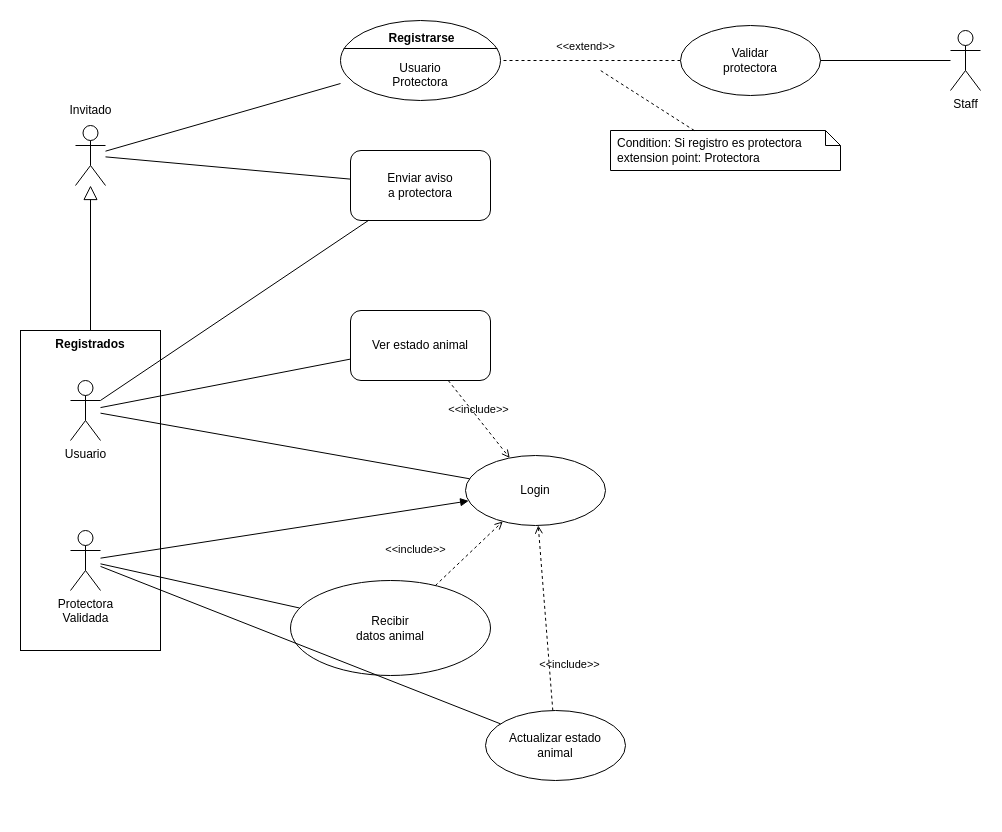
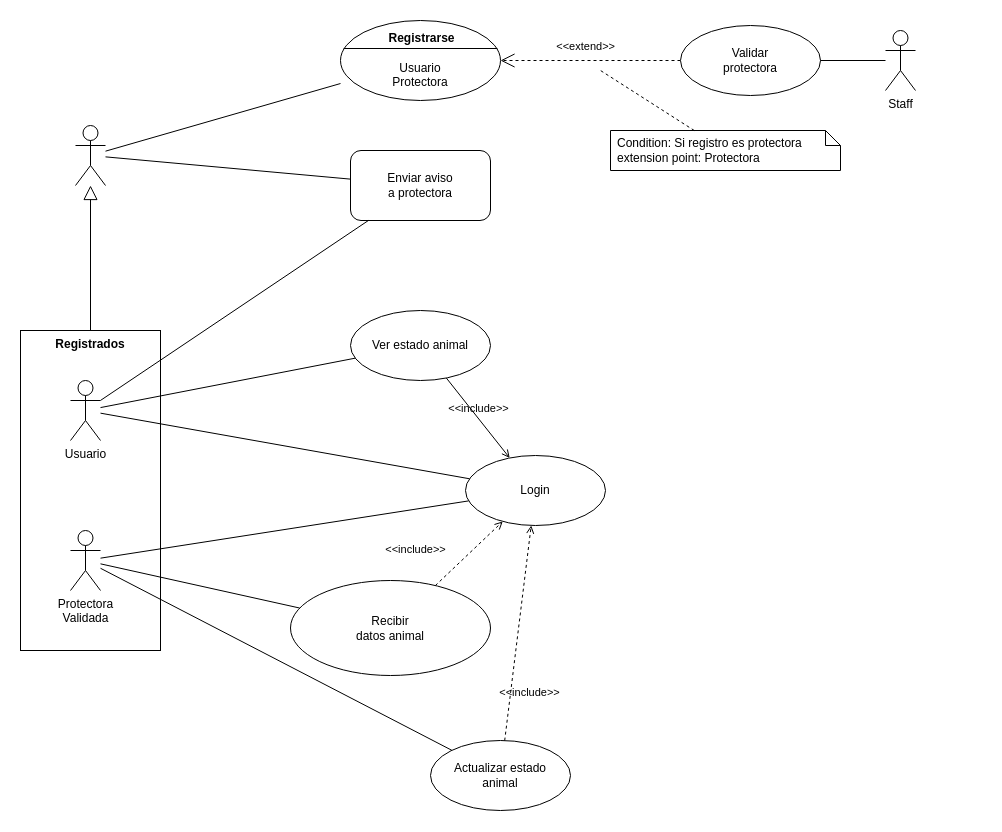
edge "Usuario Protectora" -- "Validar protectora": arrowhead none -> open
node "Staff": moved (966, 61) -> (901, 61)
node "Invitado": removed
node "Ver estado animal": shape rounded rectangle -> ellipse
edge "Ver estado animal" -> "Login": style dashed -> solid
edge "Protectora Validada" -> "Login": arrowhead block -> none
node "Actualizar estado animal": moved (556, 746) -> (501, 776)
